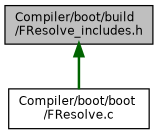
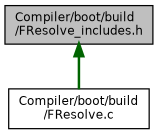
node "Compiler/boot/boot /FResolve.c": label "Compiler/boot/boot /FResolve.c" -> "Compiler/boot/build /FResolve.c"
